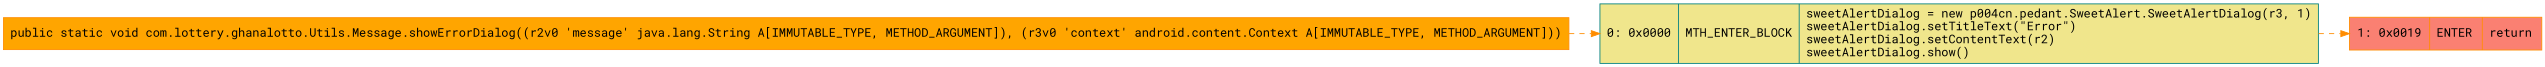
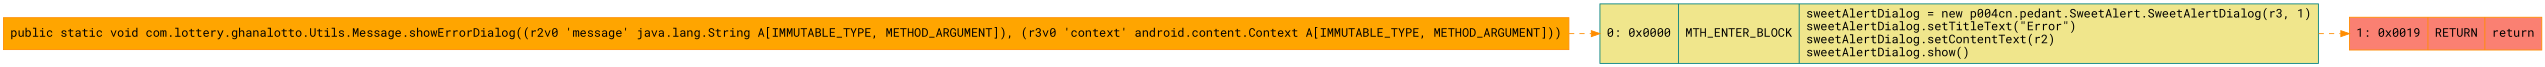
node "1: 0x0019": text "ENTER" -> "RETURN"
